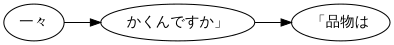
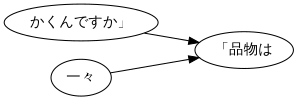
edge "一々" -> "かくんですか」": now "一々" -> "「品物は"
